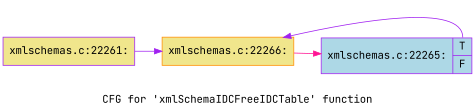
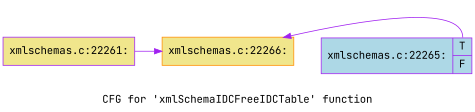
edge "xmlschemas.c:22266:" -> "xmlschemas.c:22265:": removed
